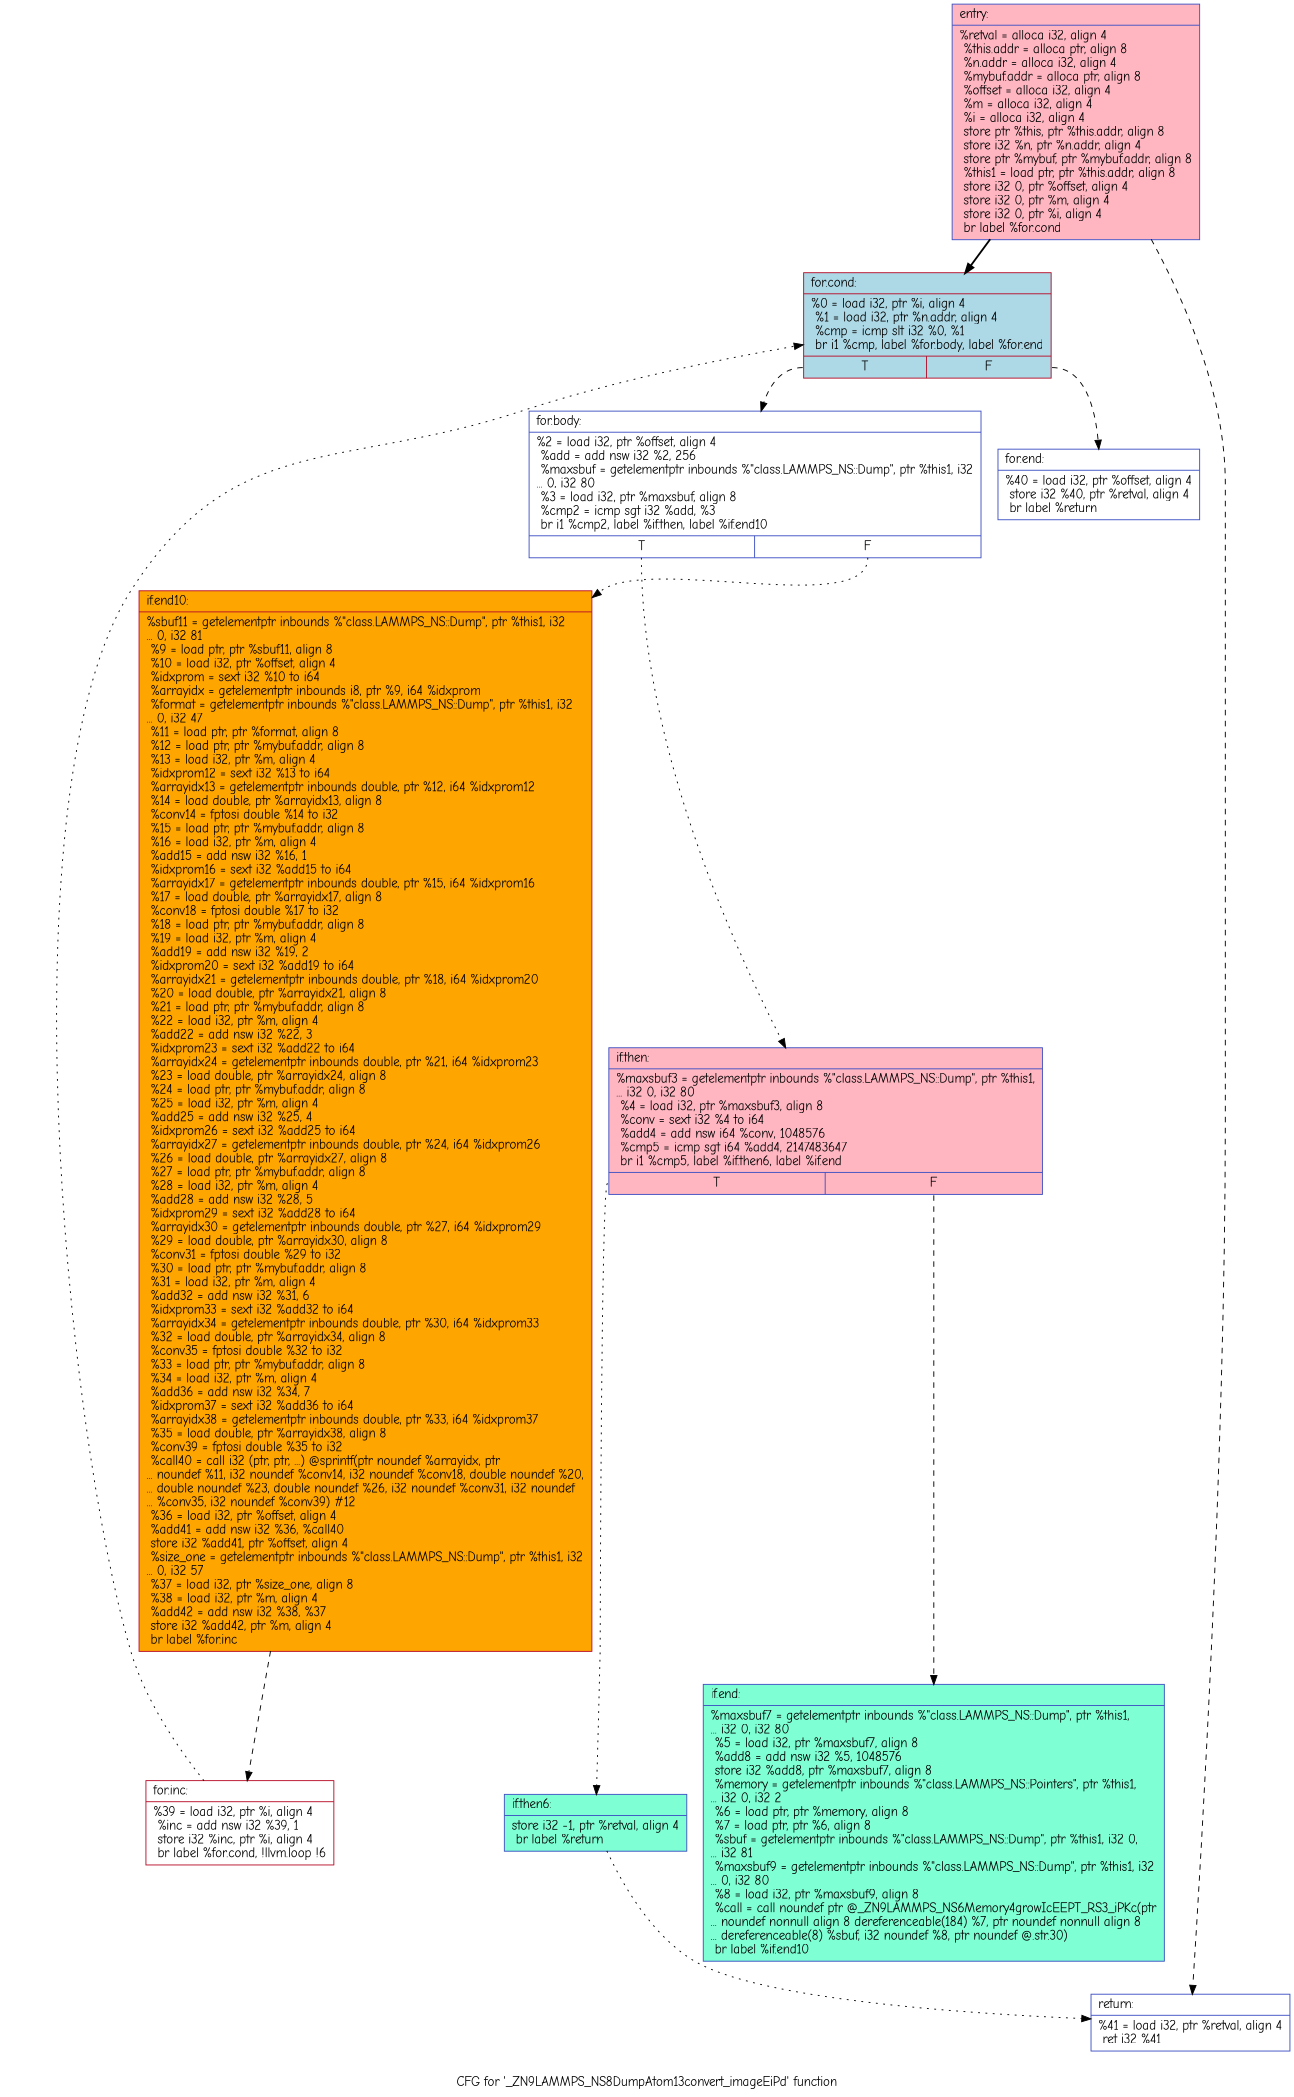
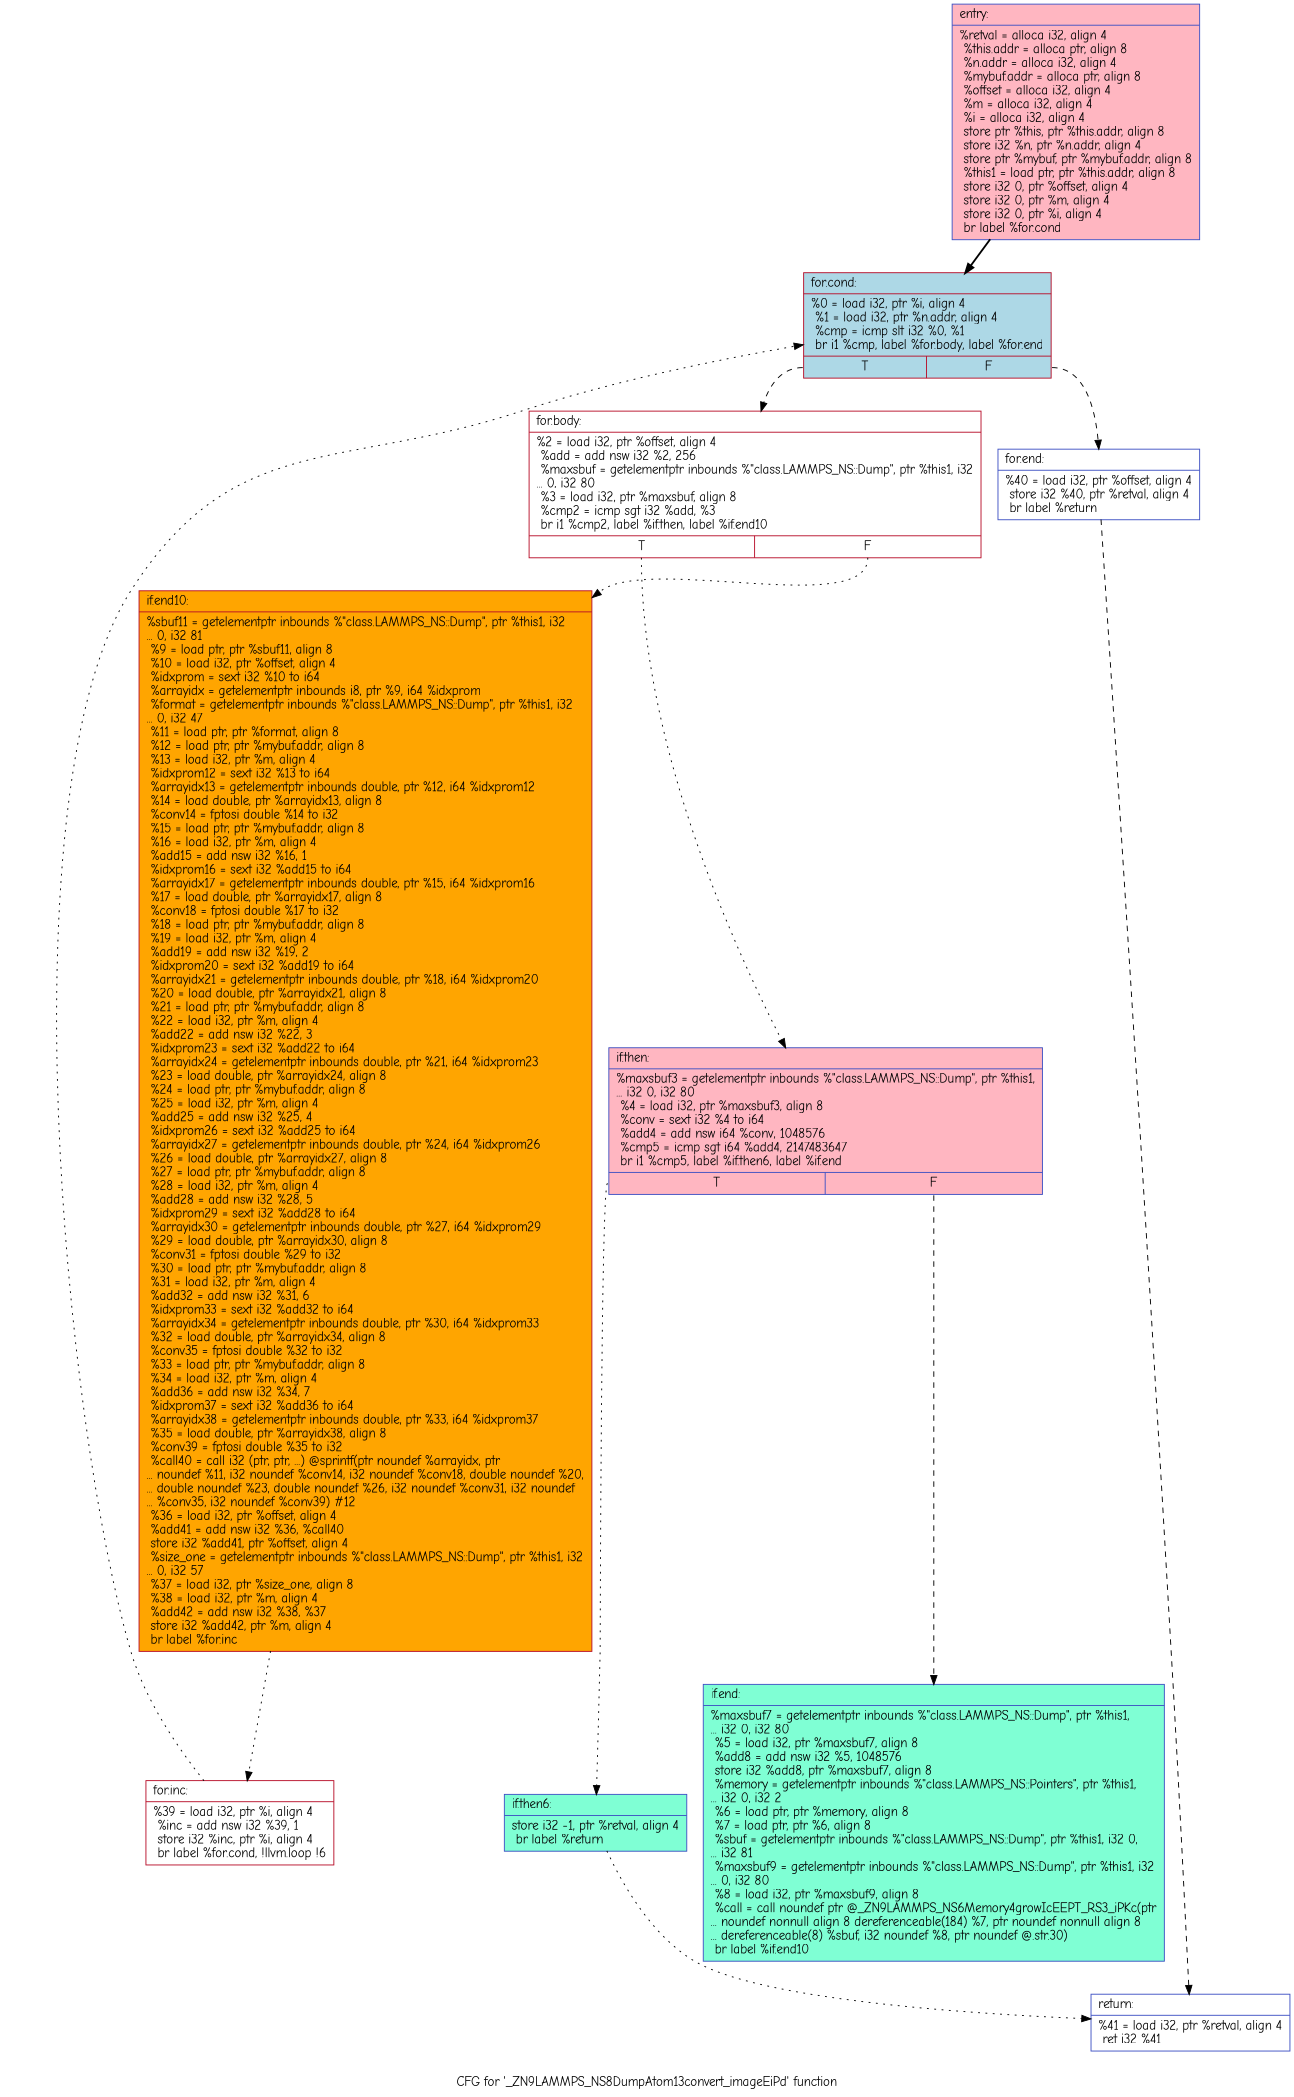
node "for.body:": color #3d50c3ff -> #b70d28ff
edge "entry:" -> "return:": now "for.end:" -> "return:"
edge "if.end10:" -> "for.inc:": style dashed -> dotted
